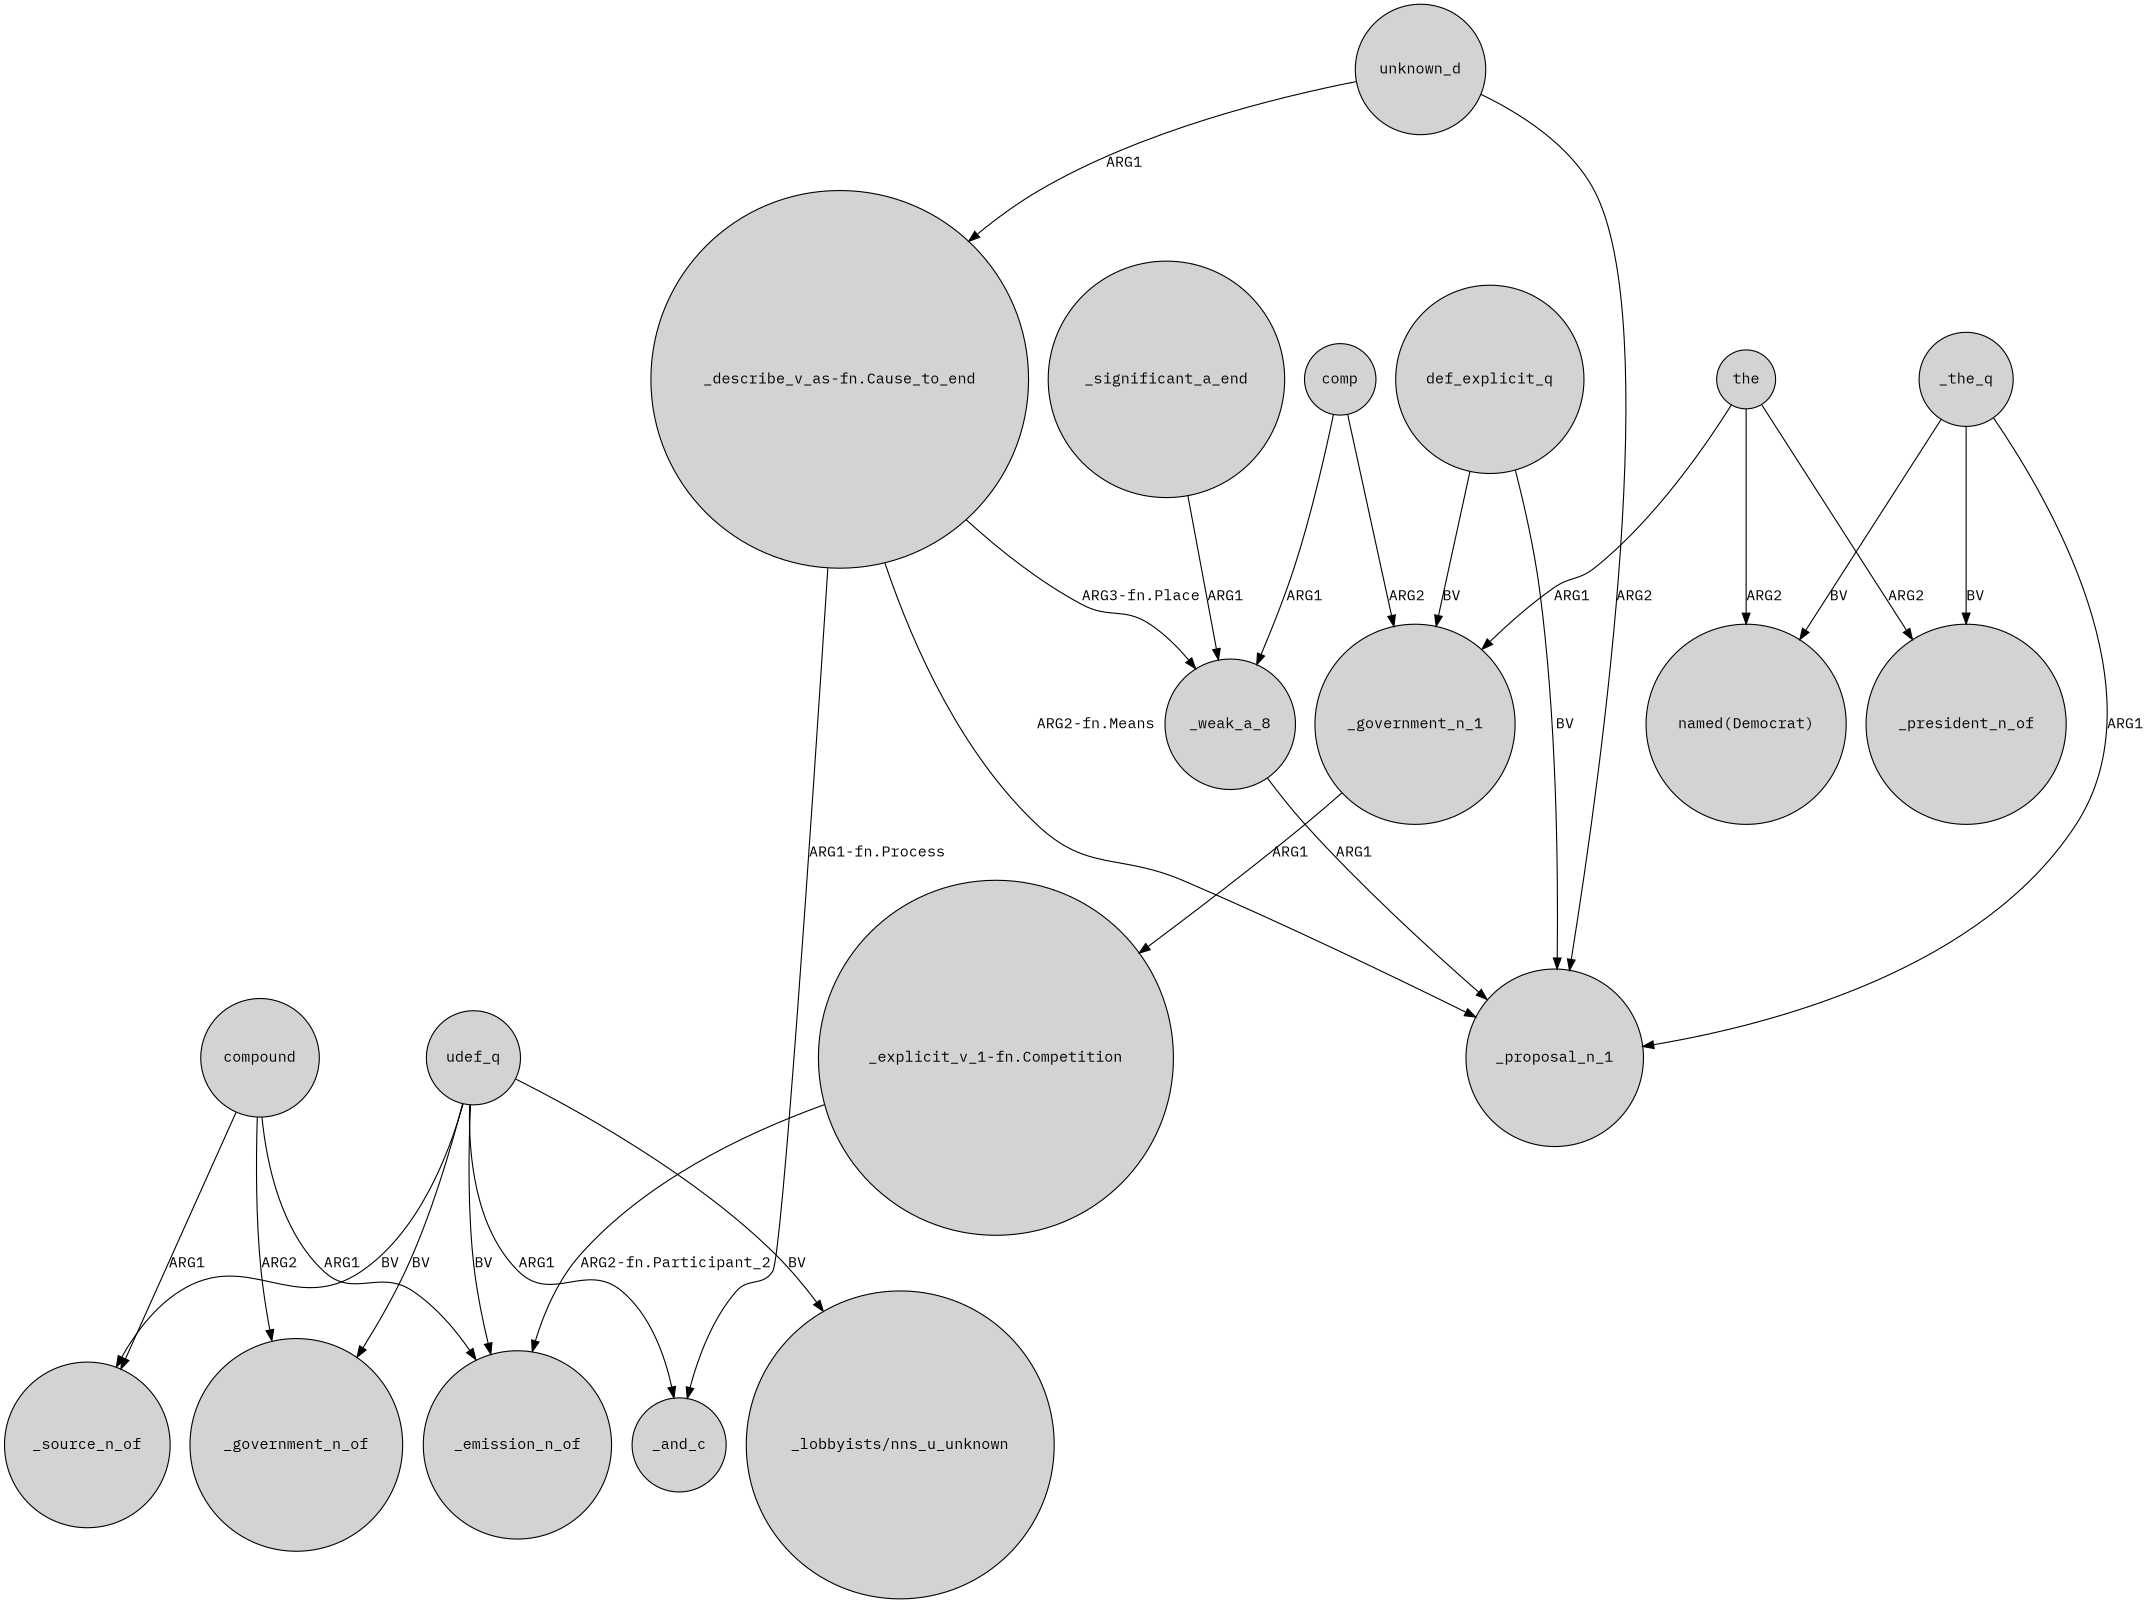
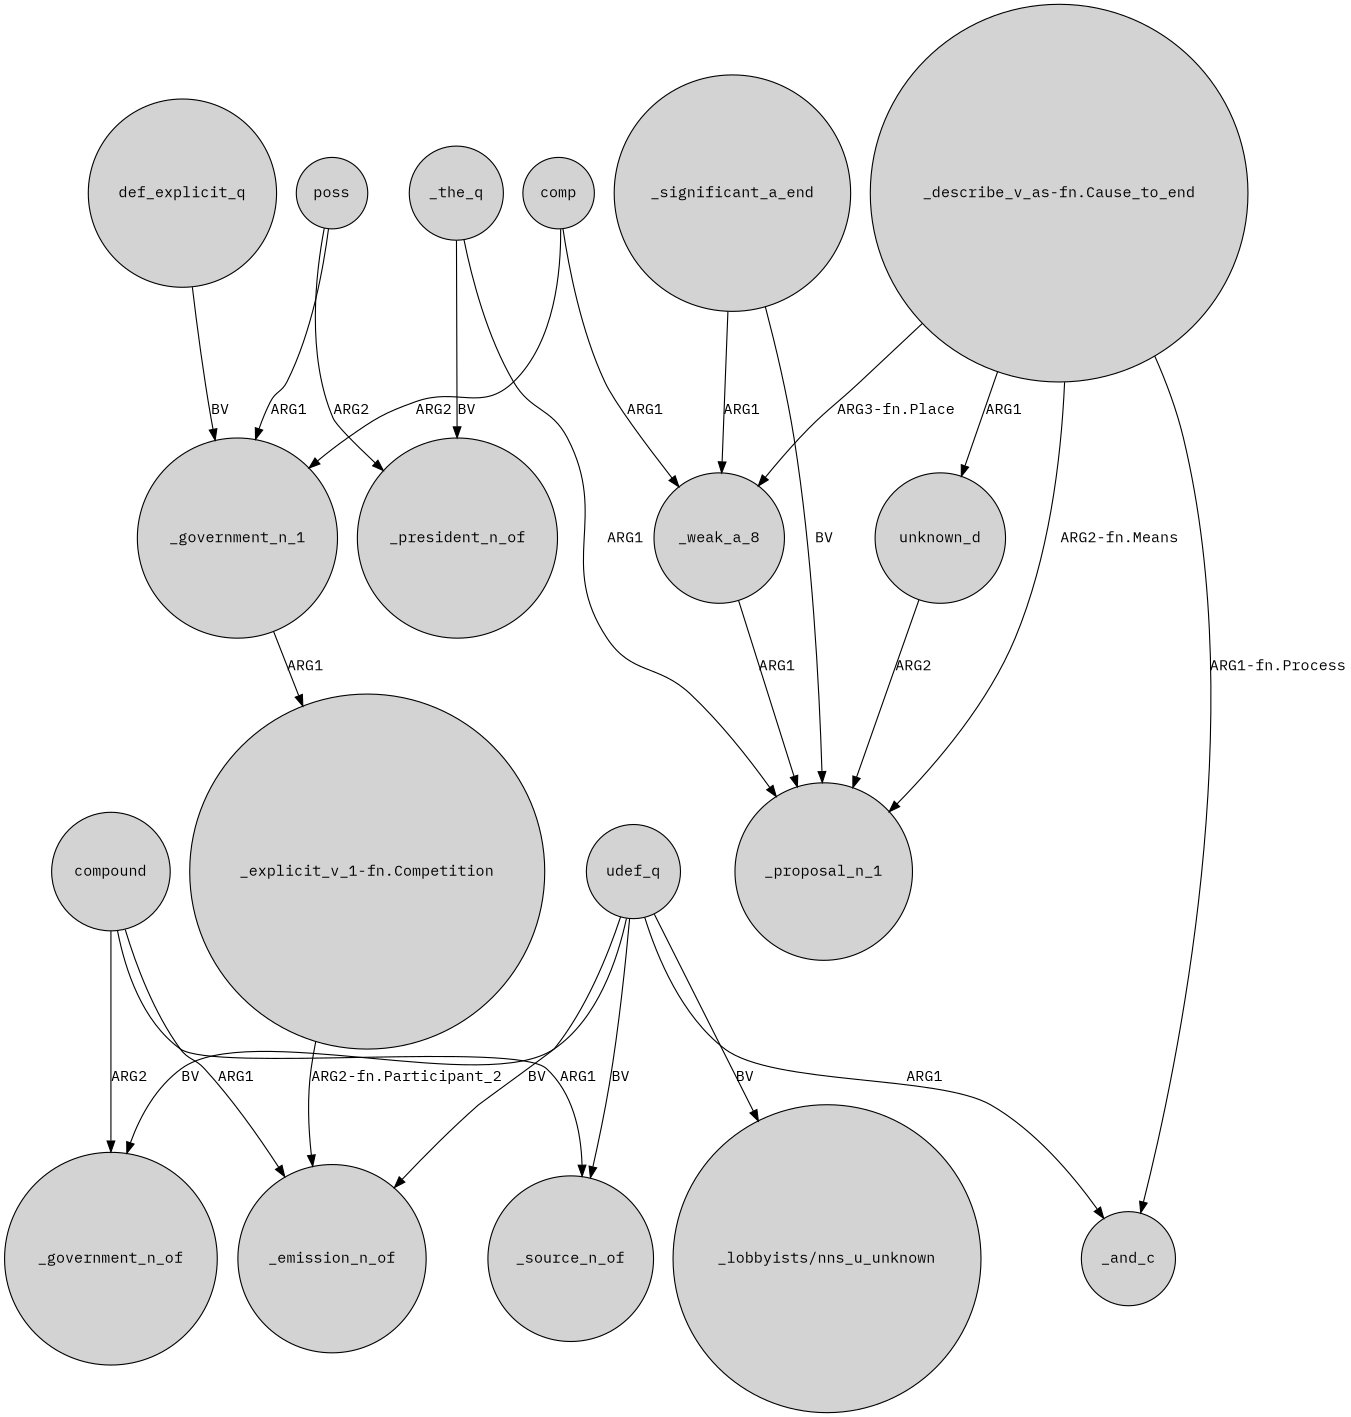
edge "unknown_d" -> "_describe_v_as-fn.Cause_to_end": reversed
node "the": label "the" -> "poss"
edge "def_explicit_q" -> "_proposal_n_1": now "_significant_a_end" -> "_proposal_n_1"
node "named(Democrat)": removed
